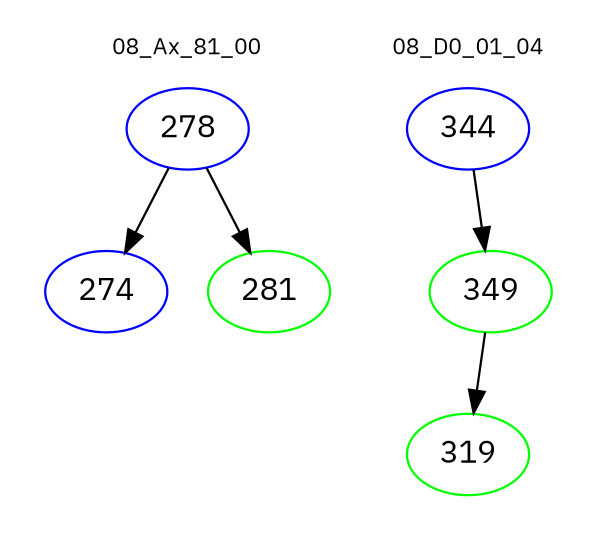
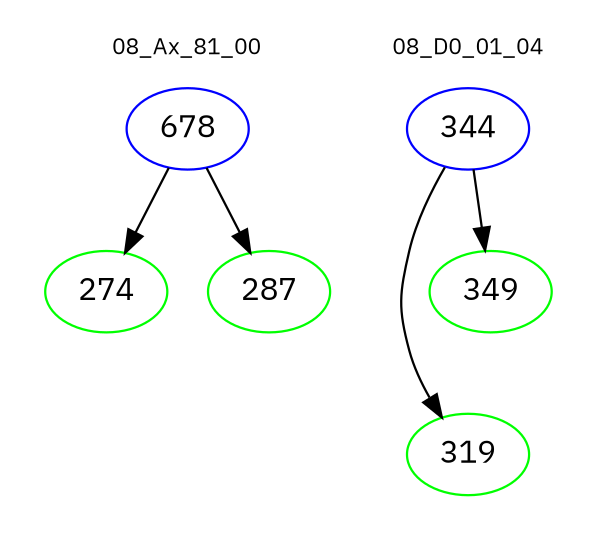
node "278": label "278" -> "678"
node "274": color blue -> green
node "281": label "281" -> "287"
edge "349" -> "319": now "344" -> "319"
